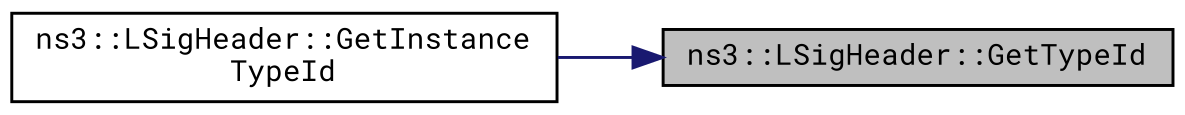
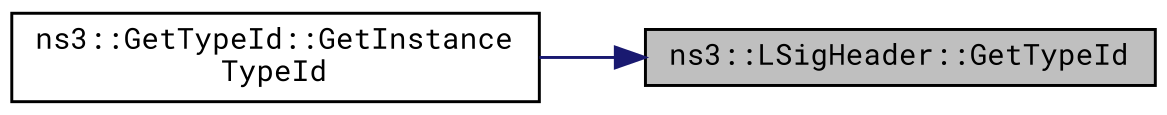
node "ns3::LSigHeader::GetInstance TypeId": label "ns3::LSigHeader::GetInstance TypeId" -> "ns3::GetTypeId::GetInstance TypeId"
